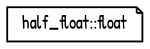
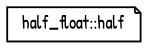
node "half_float::float": label "half_float::float" -> "half_float::half"
